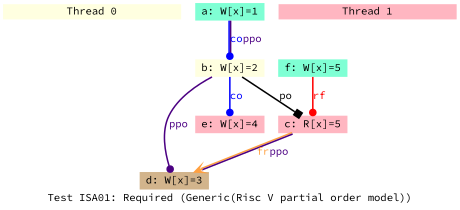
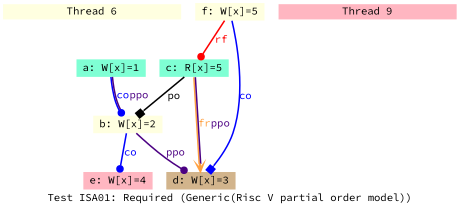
node "Thread 0": label "Thread 0" -> "Thread 6"
node "Thread 1": label "Thread 1" -> "Thread 9"
node "f: W[x]=5": fillcolor aquamarine -> lightyellow
edge "b: W[x]=2" -> "c: R[x]=5": reversed
edge "f: W[x]=5" -> "d: W[x]=3": added, label "co"
node "c: R[x]=5": fillcolor lightpink -> aquamarine
